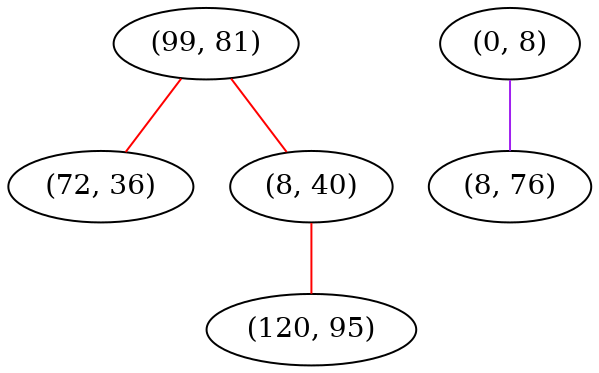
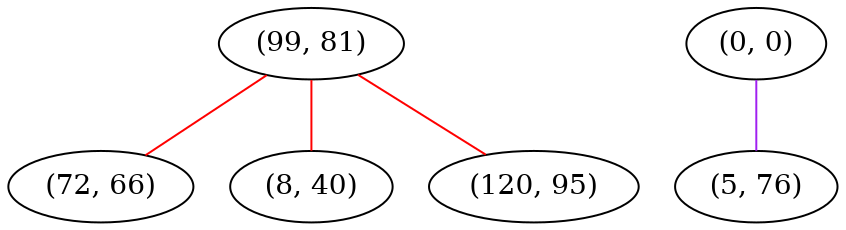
node "(0, 8)": label "(0, 8)" -> "(0, 0)"
node "(72, 36)": label "(72, 36)" -> "(72, 66)"
node "(8, 76)": label "(8, 76)" -> "(5, 76)"
edge "(8, 40)" -- "(120, 95)": now "(99, 81)" -- "(120, 95)"
